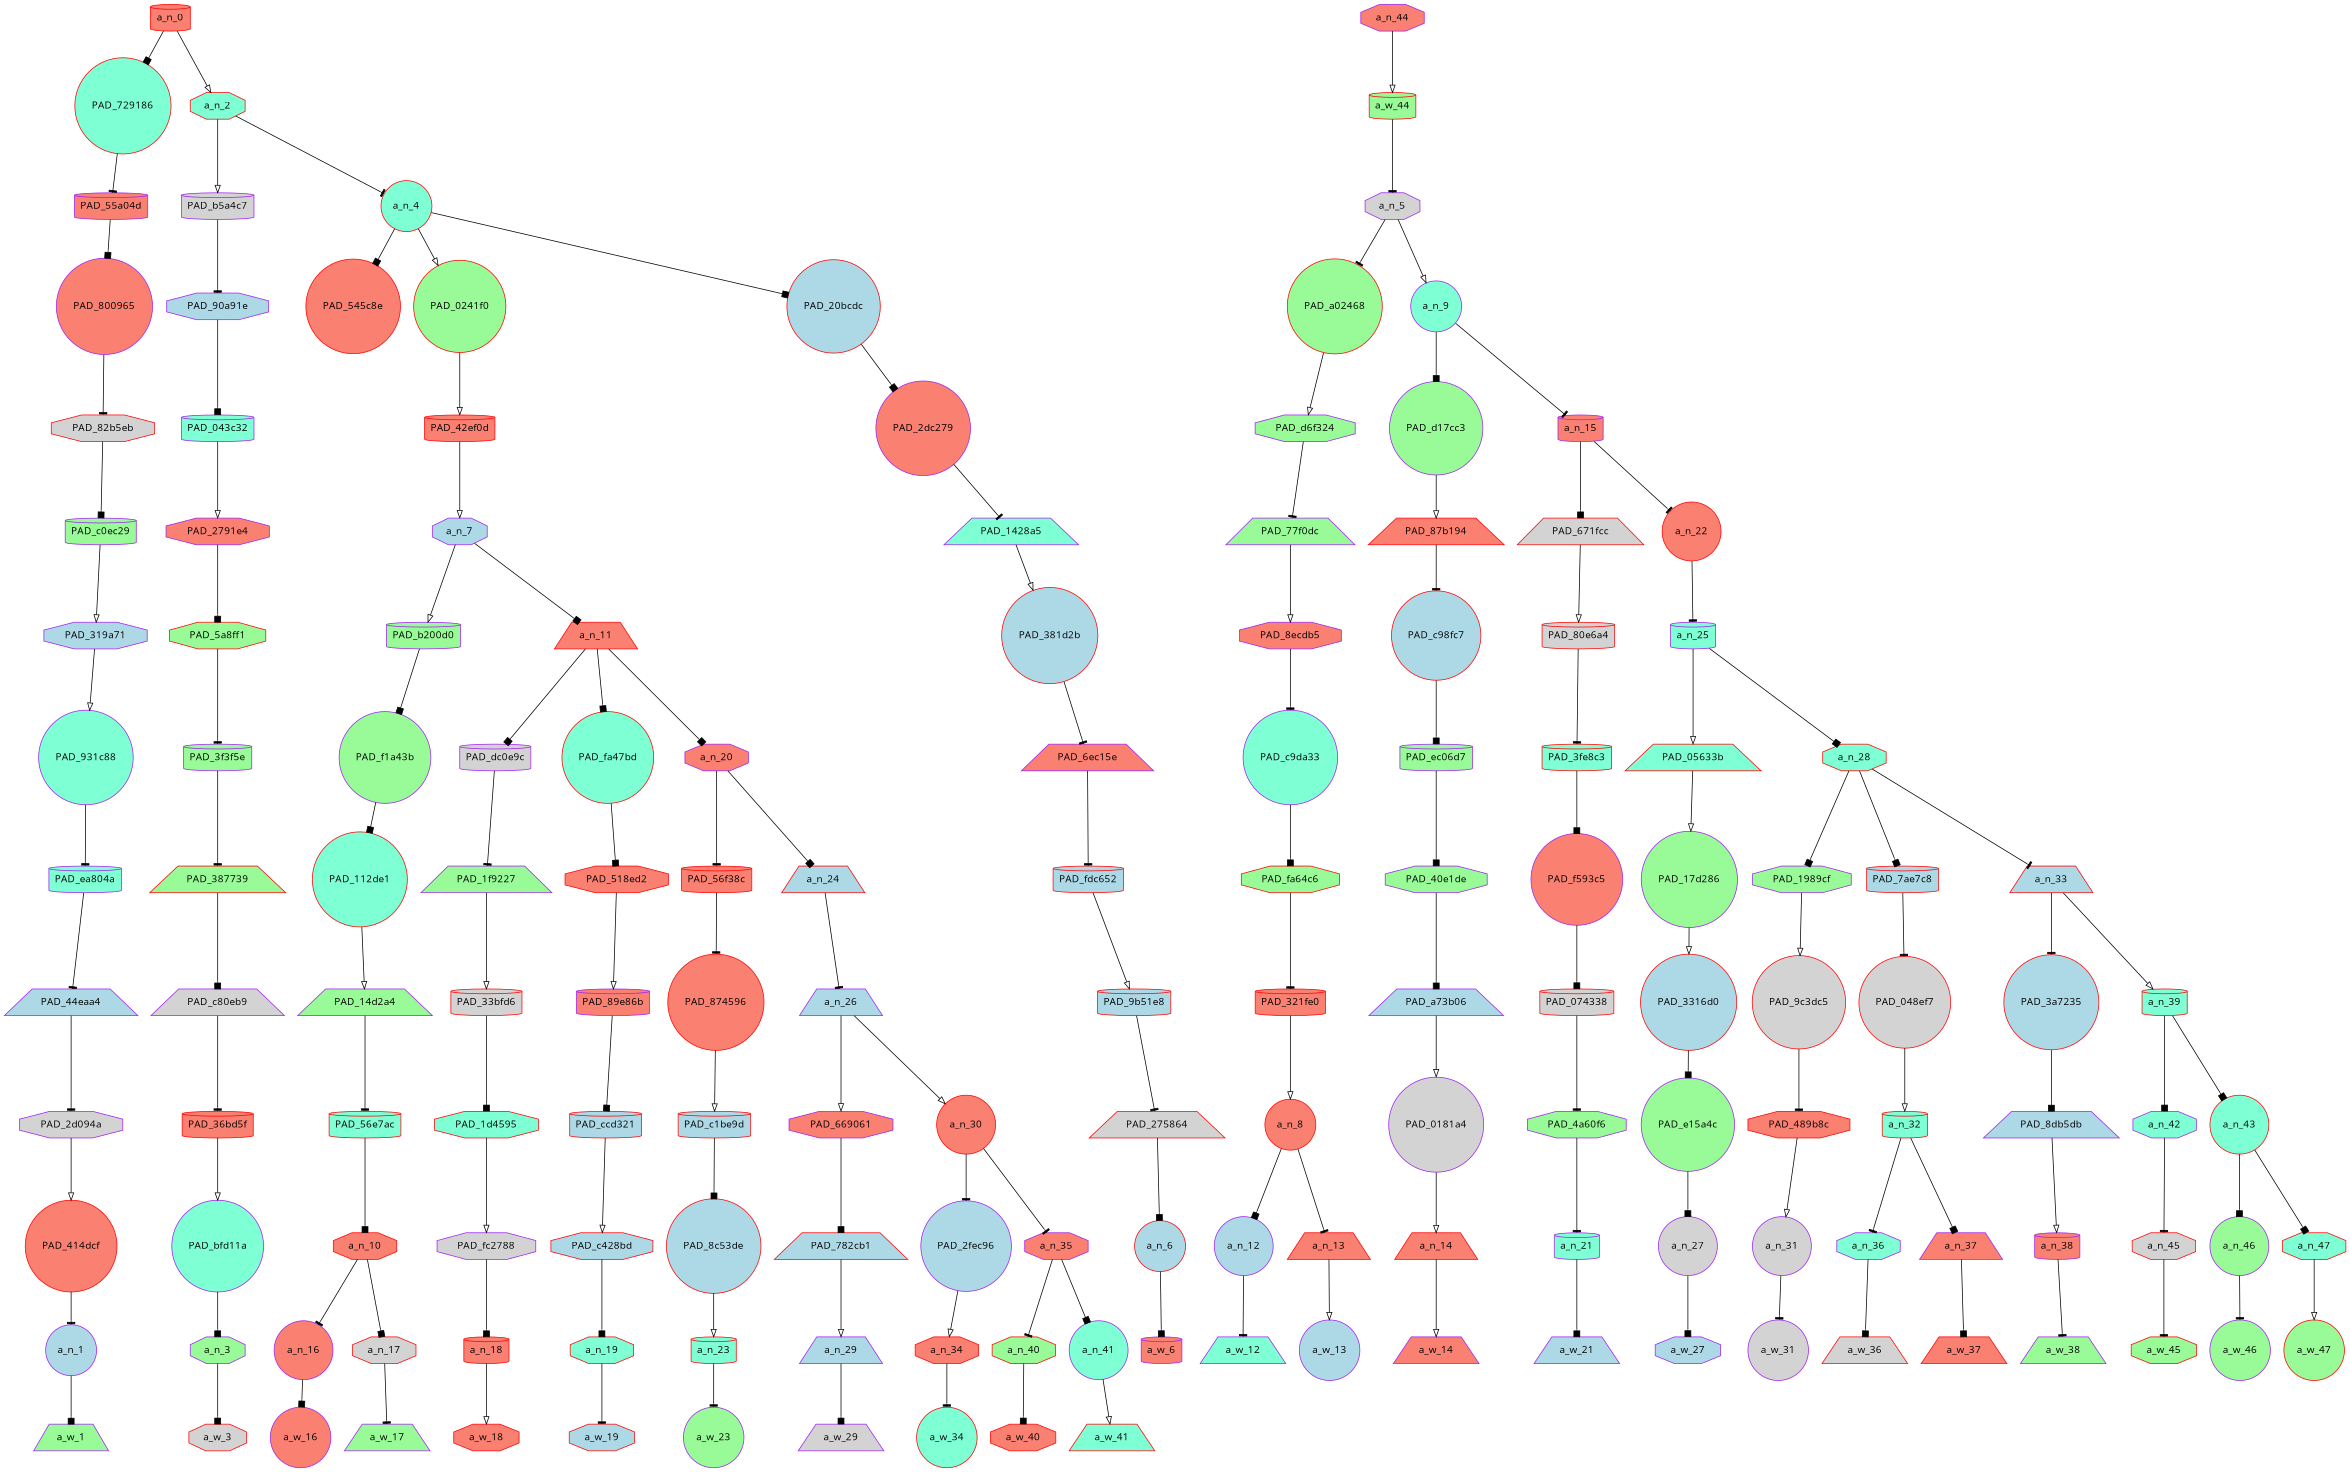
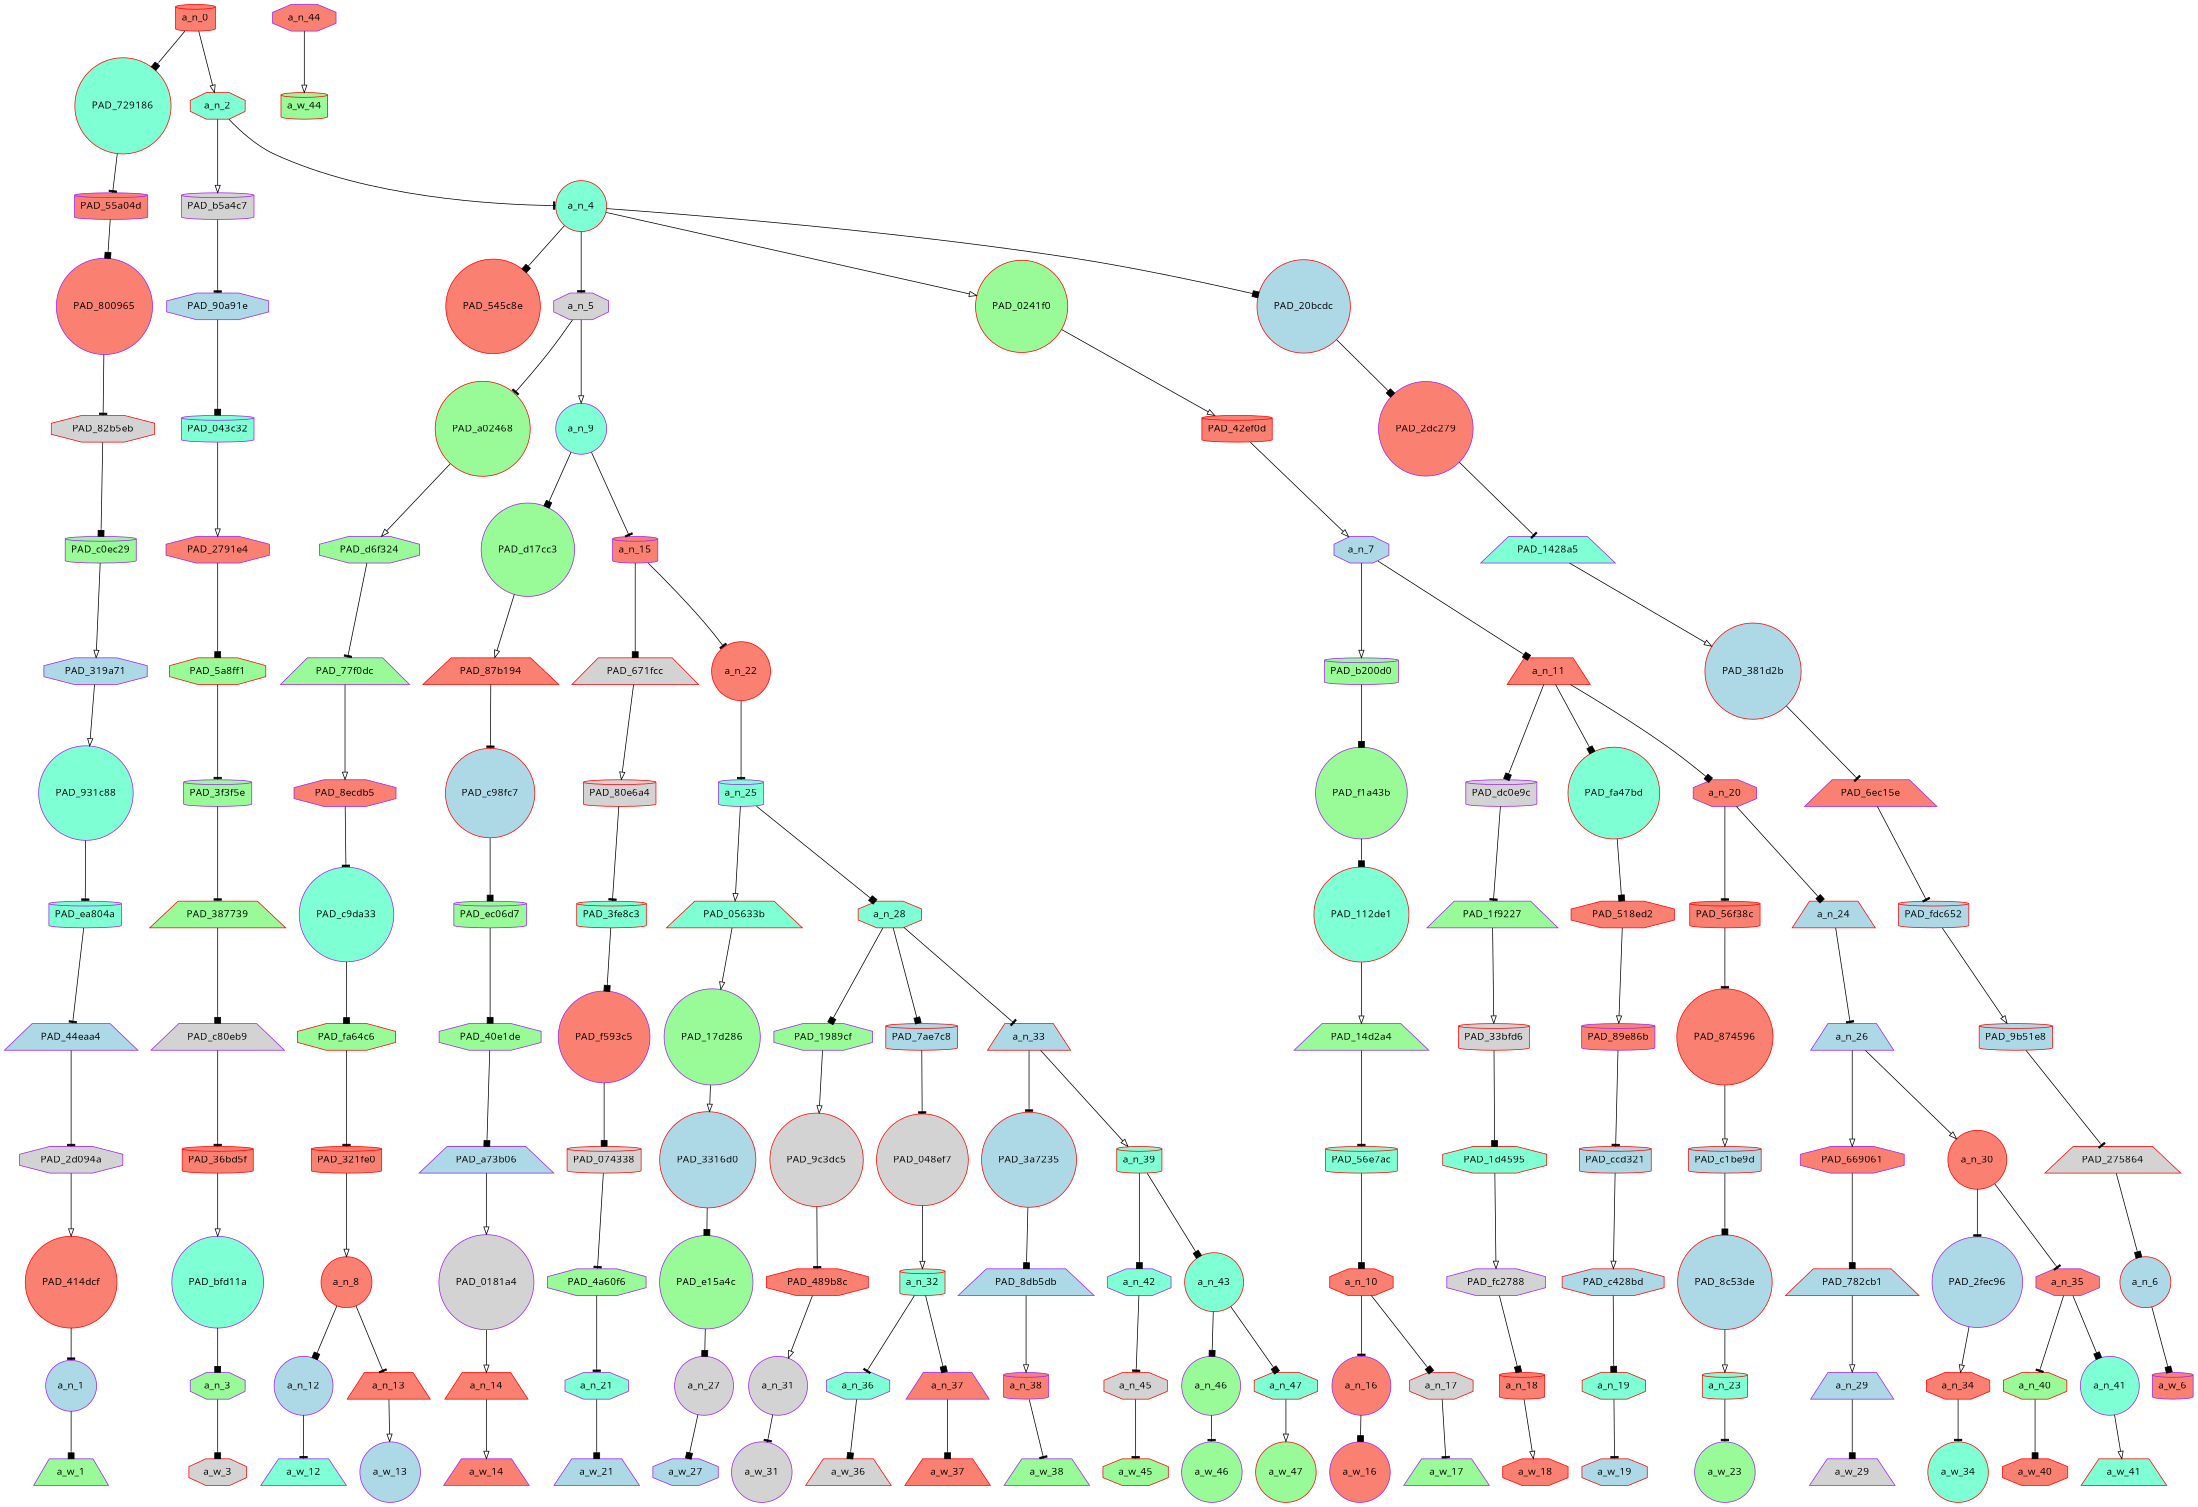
edge "a_w_44" -> "a_n_5": now "a_n_4" -> "a_n_5"
edge "PAD_89e86b" -> "PAD_ccd321": arrowhead box -> tee
node "a_n_21": shape cylinder -> octagon
